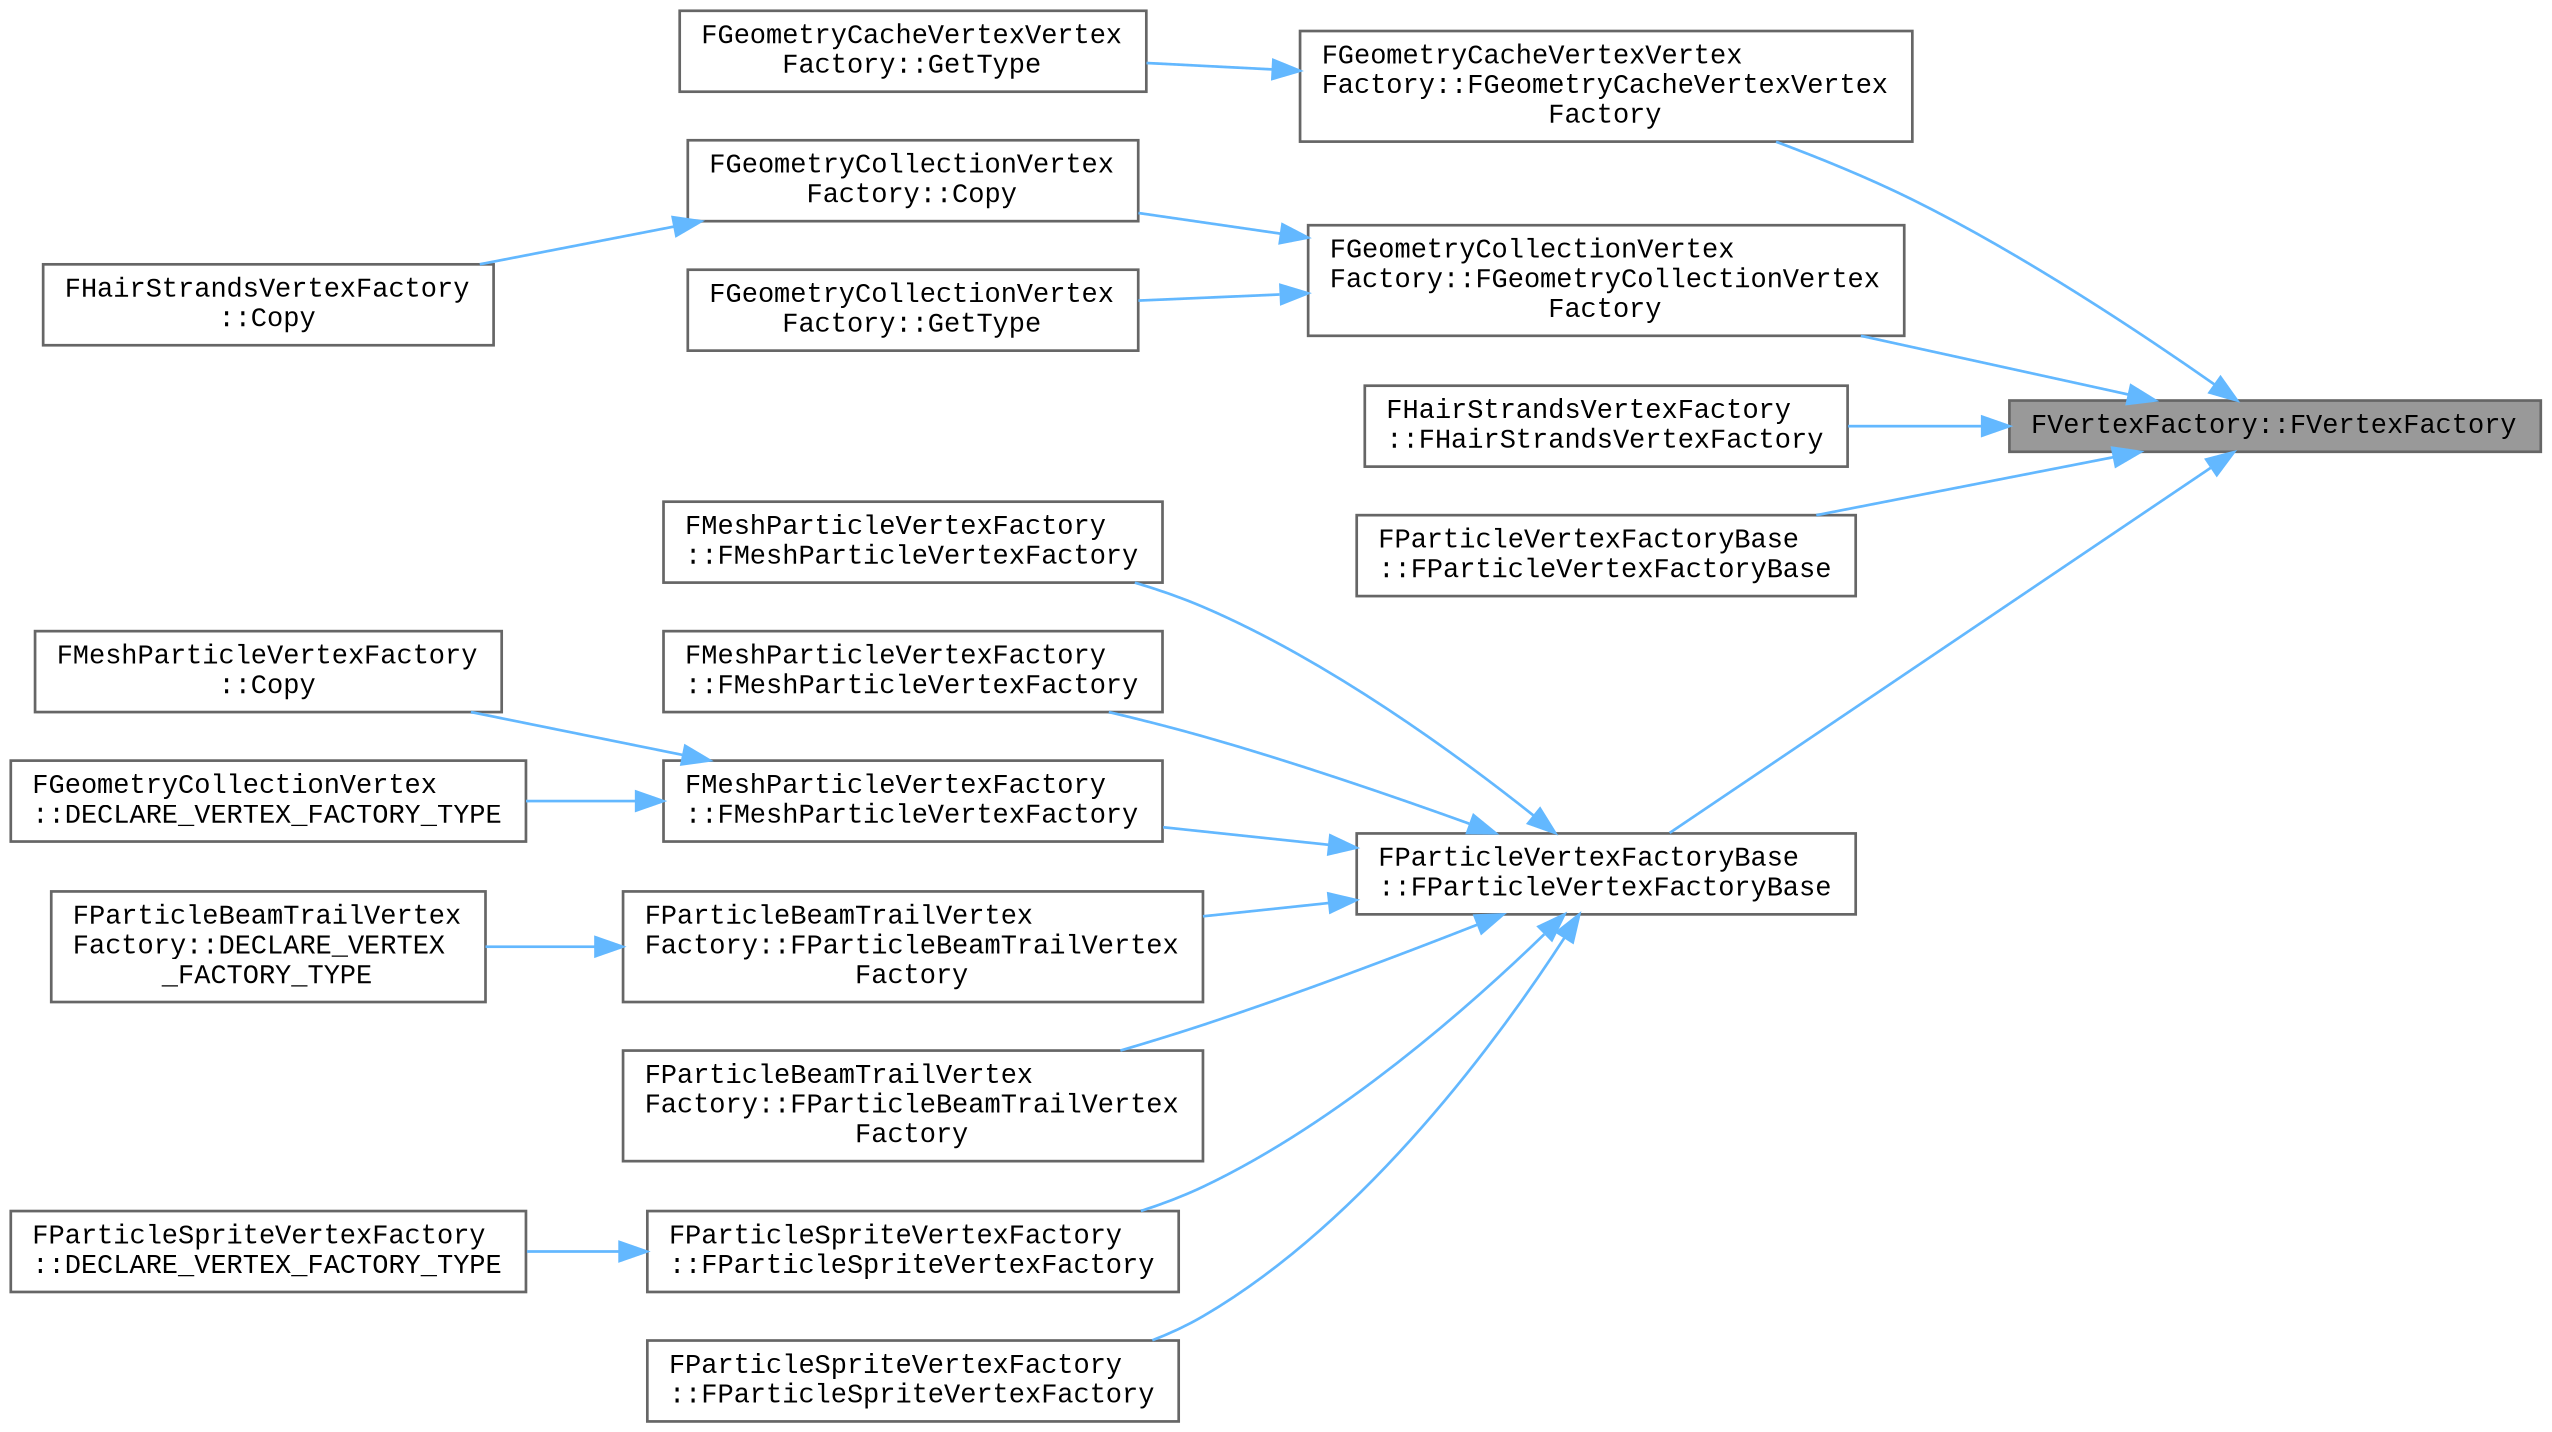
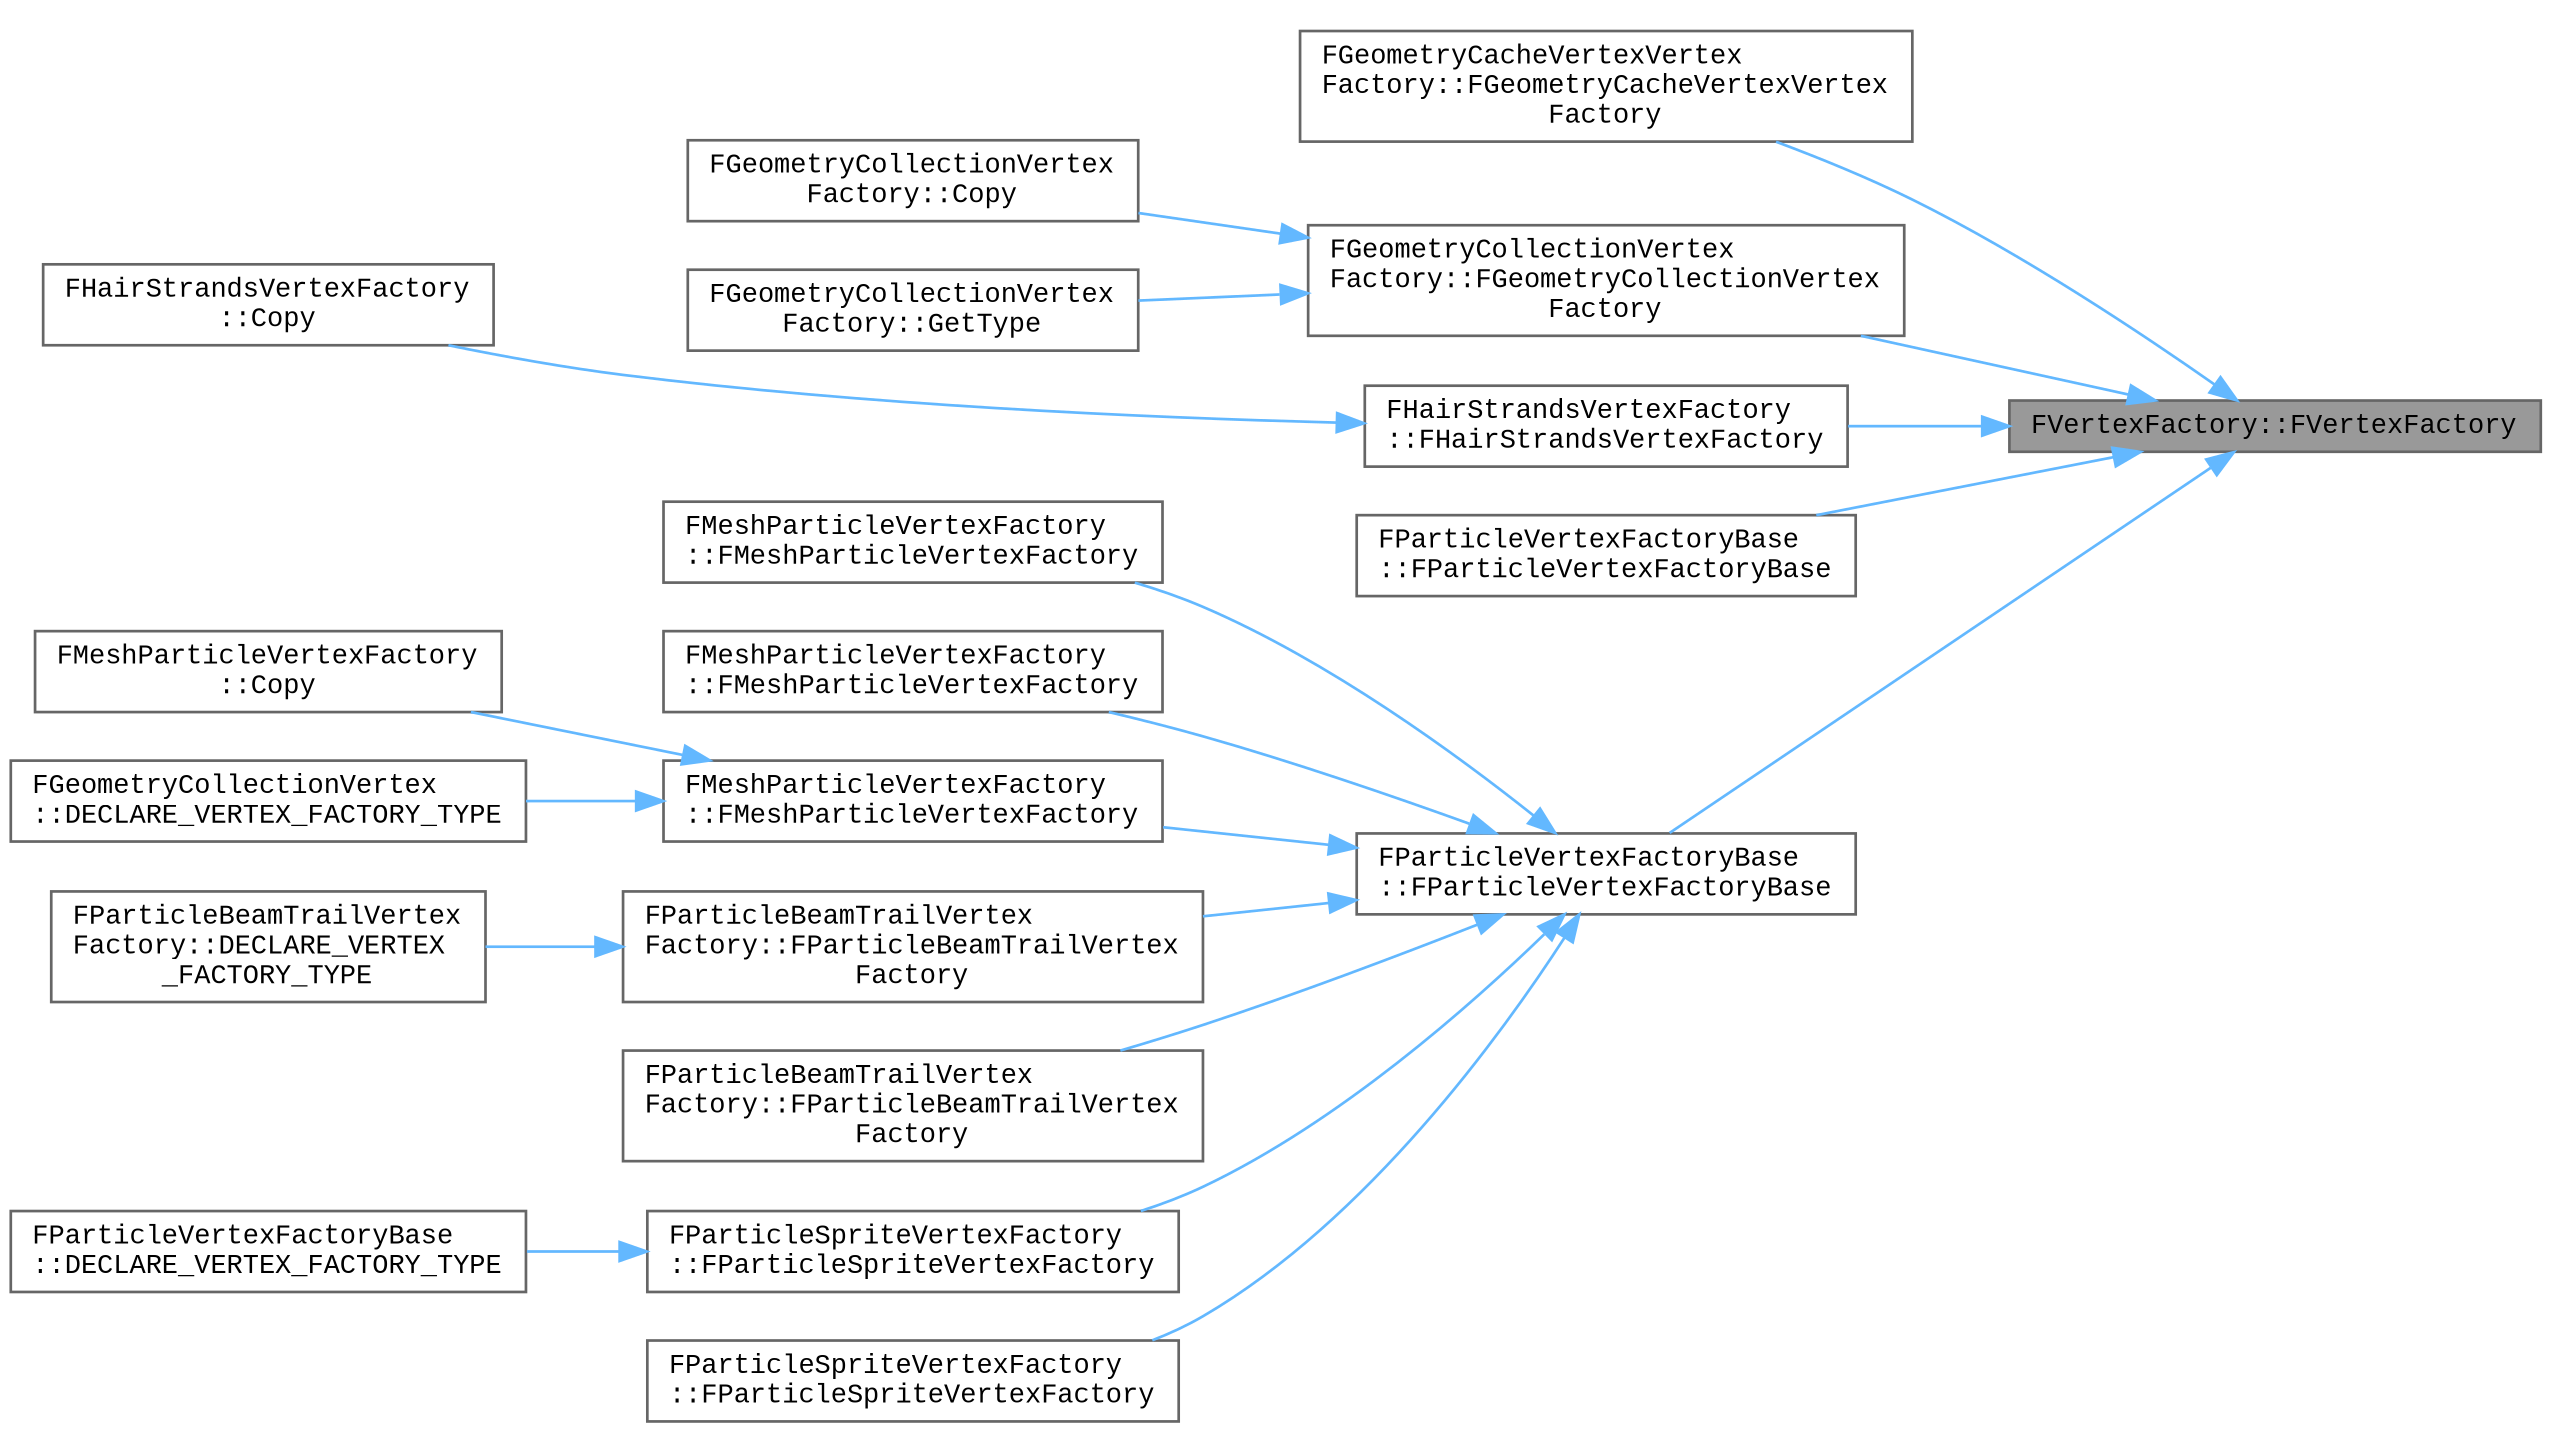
node "FGeometryCacheVertexVertex Factory::GetType": removed
edge "FHairStrandsVertexFactory ::Copy" -> "FGeometryCollectionVertex Factory::Copy": now "FHairStrandsVertexFactory ::Copy" -> "FHairStrandsVertexFactory ::FHairStrandsVertexFactory"
node "FParticleSpriteVertexFactory ::DECLARE_VERTEX_FACTORY_TYPE": label "FParticleSpriteVertexFactory ::DECLARE_VERTEX_FACTORY_TYPE" -> "FParticleVertexFactoryBase ::DECLARE_VERTEX_FACTORY_TYPE"
